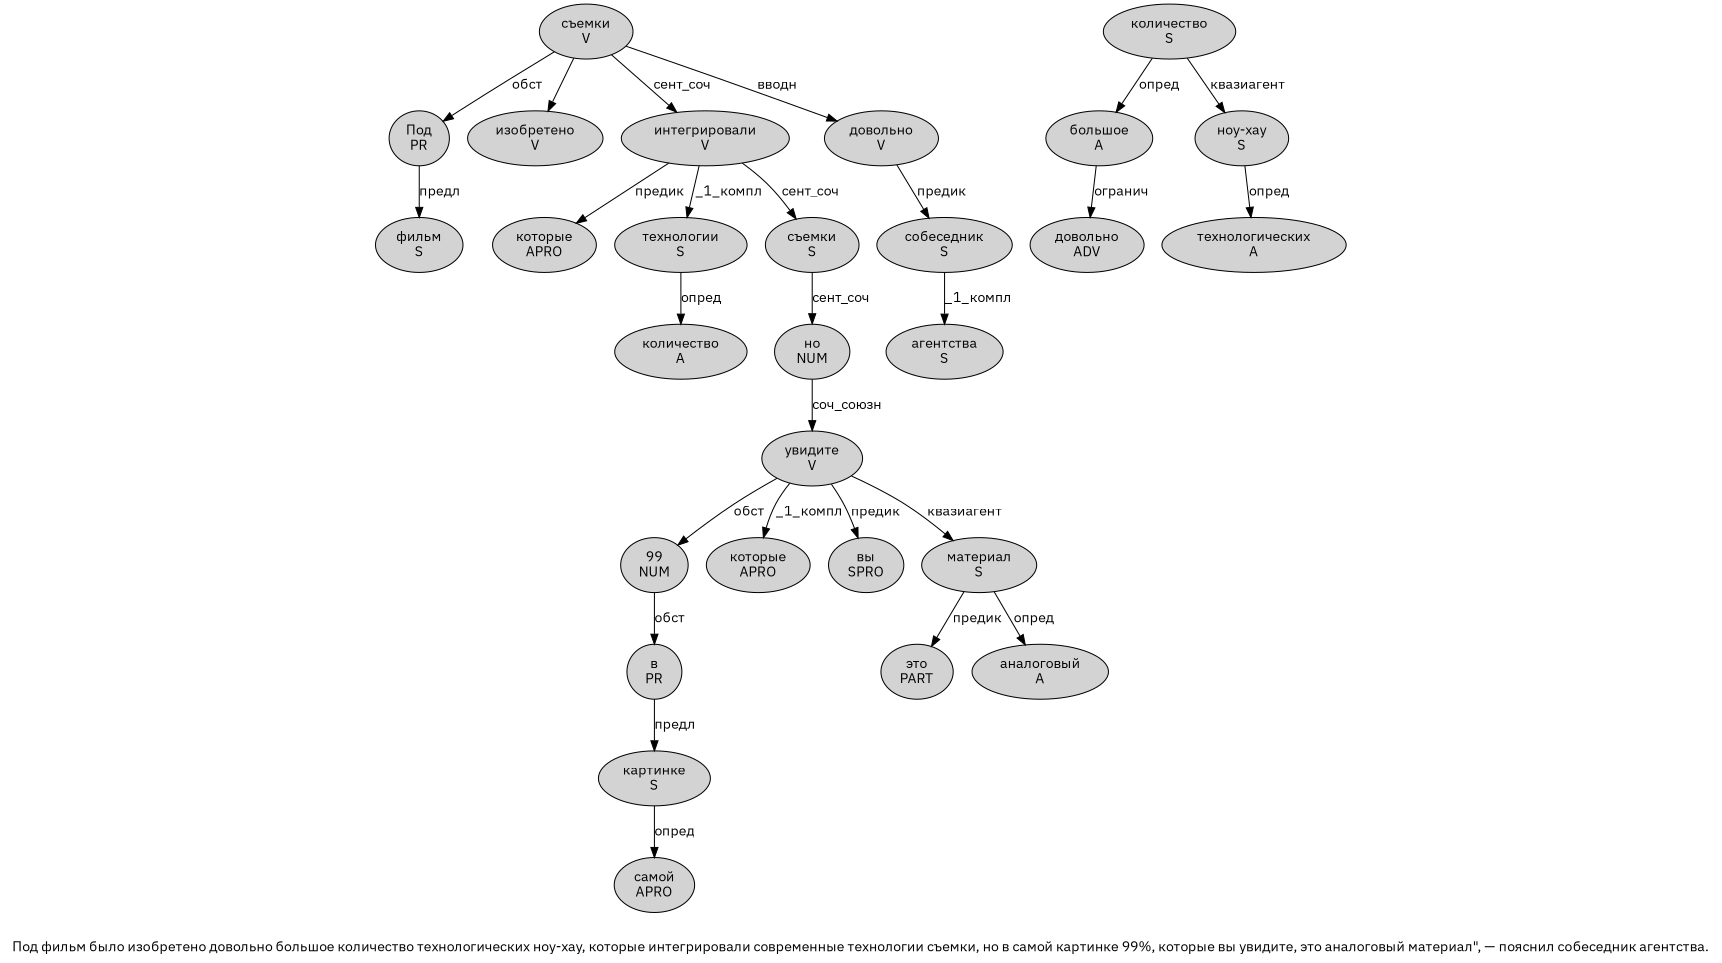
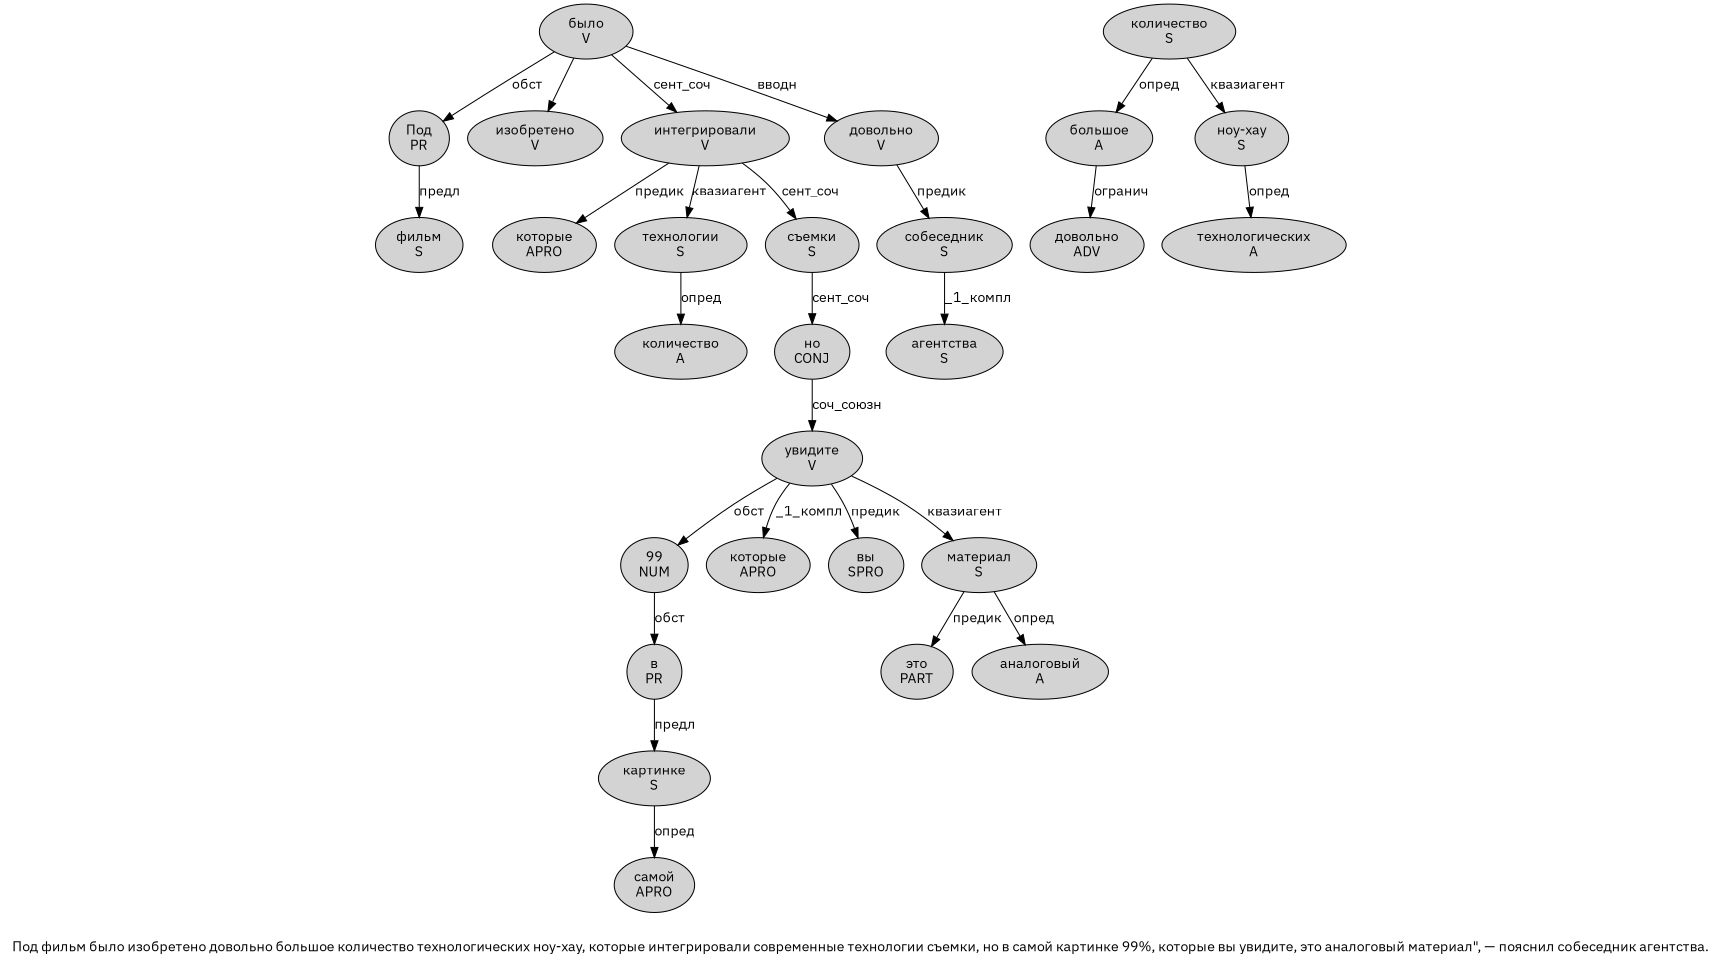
node "съемки V": label "съемки V" -> "было V"
edge "интегрировали V" -> "технологии S": label "_1_компл" -> "квазиагент"
node "но NUM": label "но NUM" -> "но CONJ"
